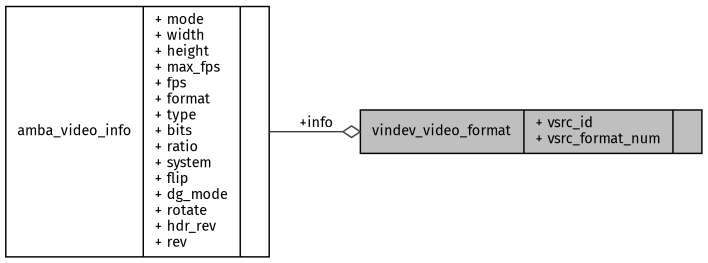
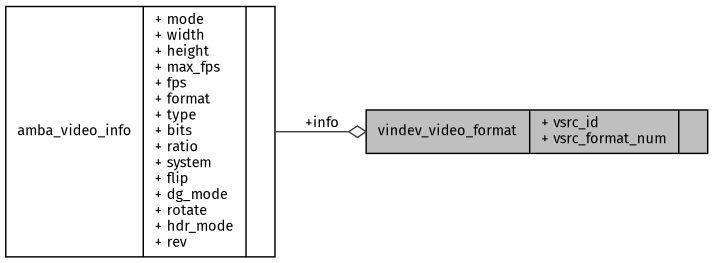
node "amba_video_info": text "+ hdr_rev" -> "+ hdr_mode"
